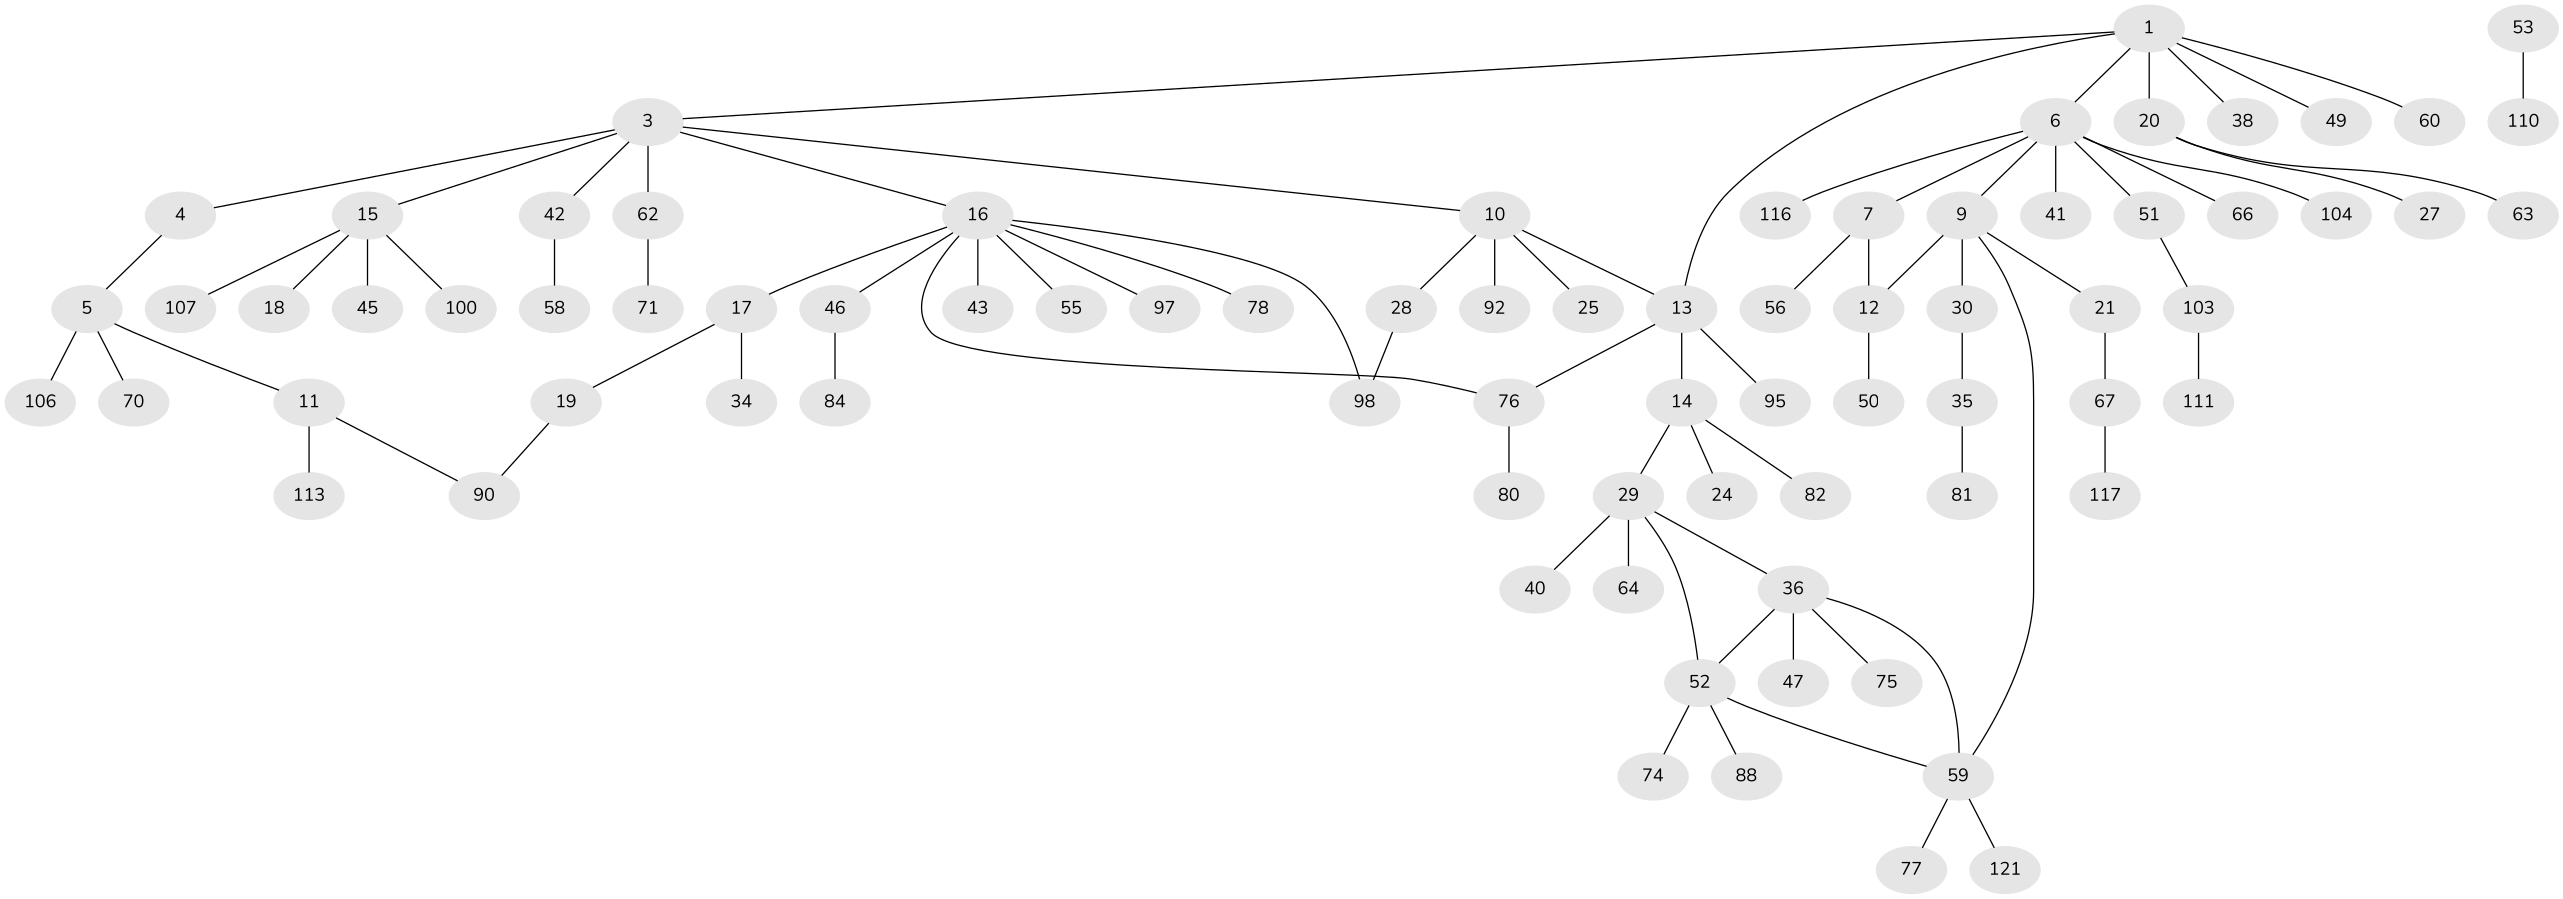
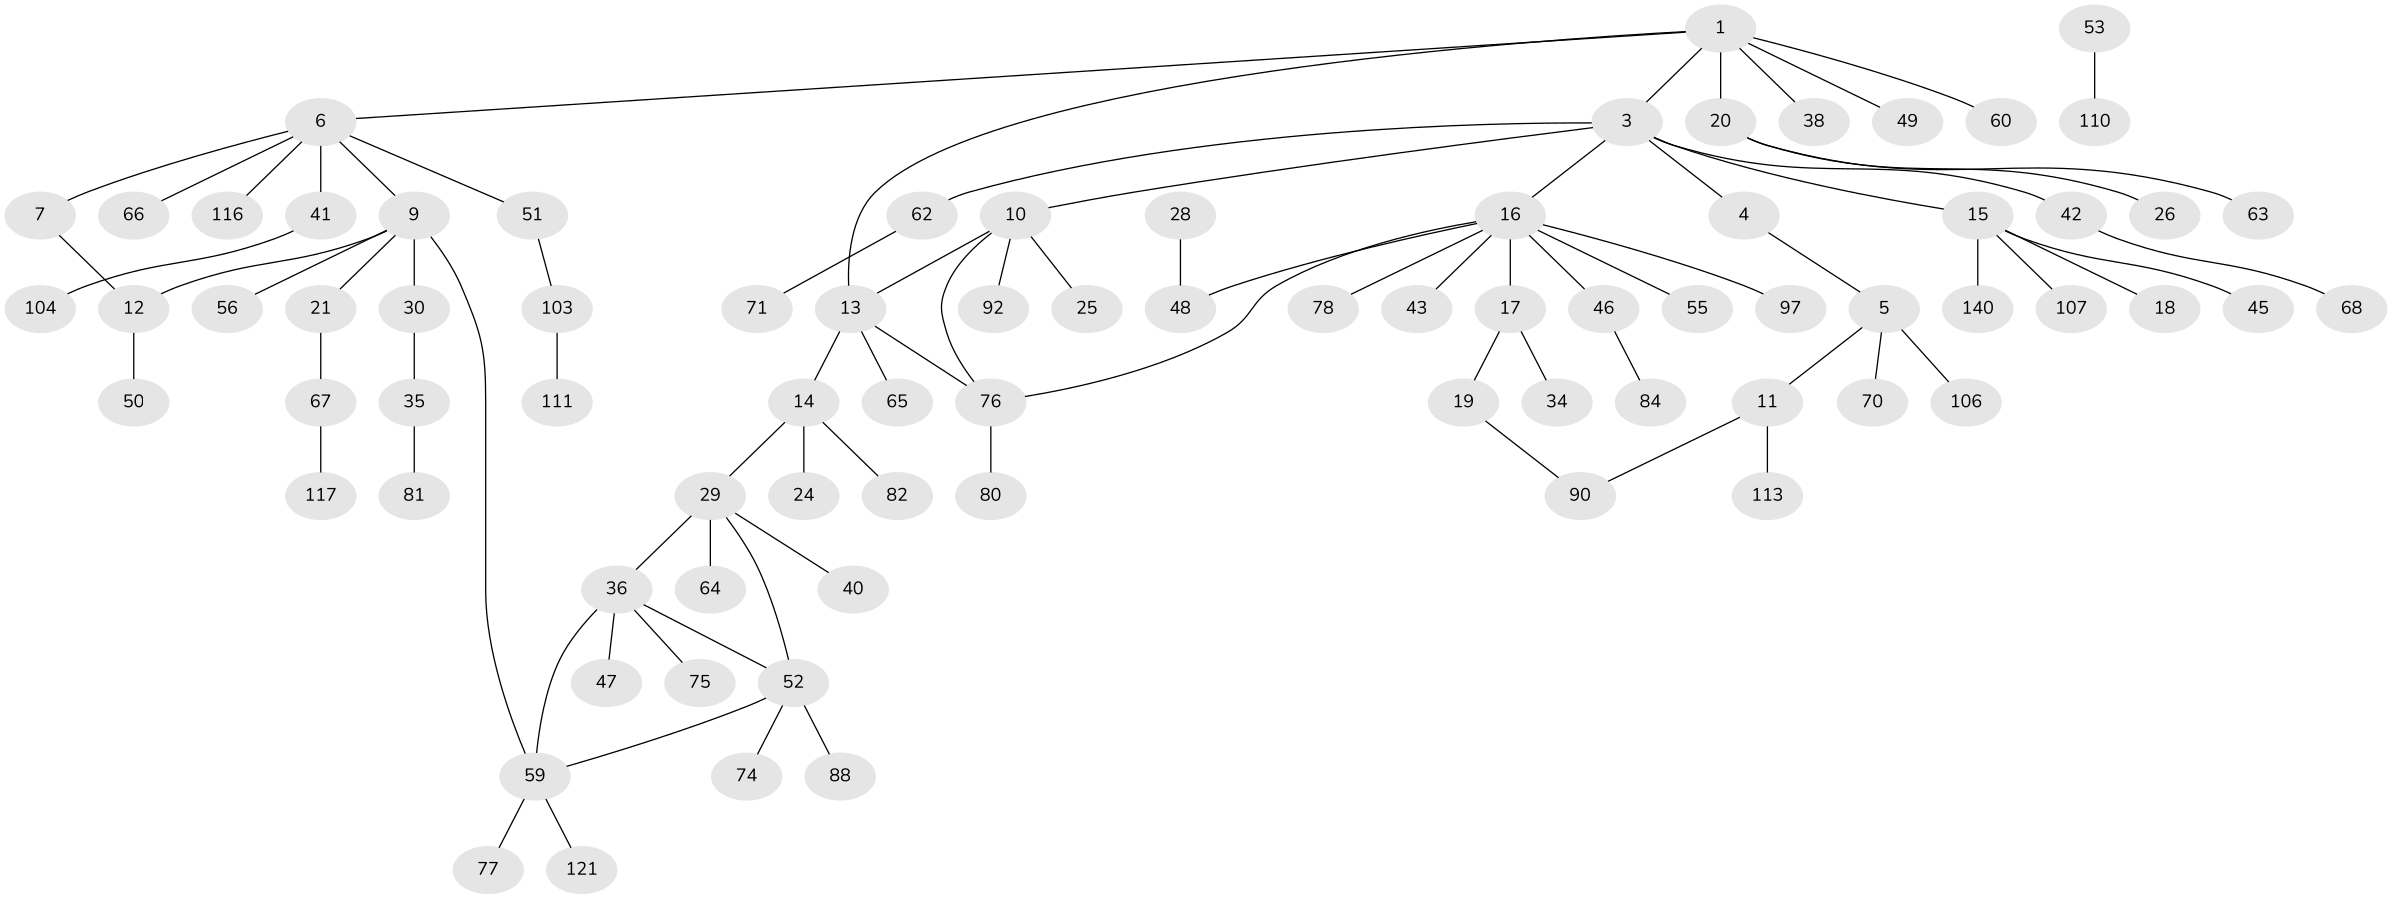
edge "6" -- "104": now "41" -- "104"
node "27": label "27" -> "26"
edge "10" -- "28": now "10" -- "76"
edge "7" -- "56": now "9" -- "56"
node "100": label "100" -> "140"
node "58": label "58" -> "68"
node "98": label "98" -> "48"
node "95": label "95" -> "65"
